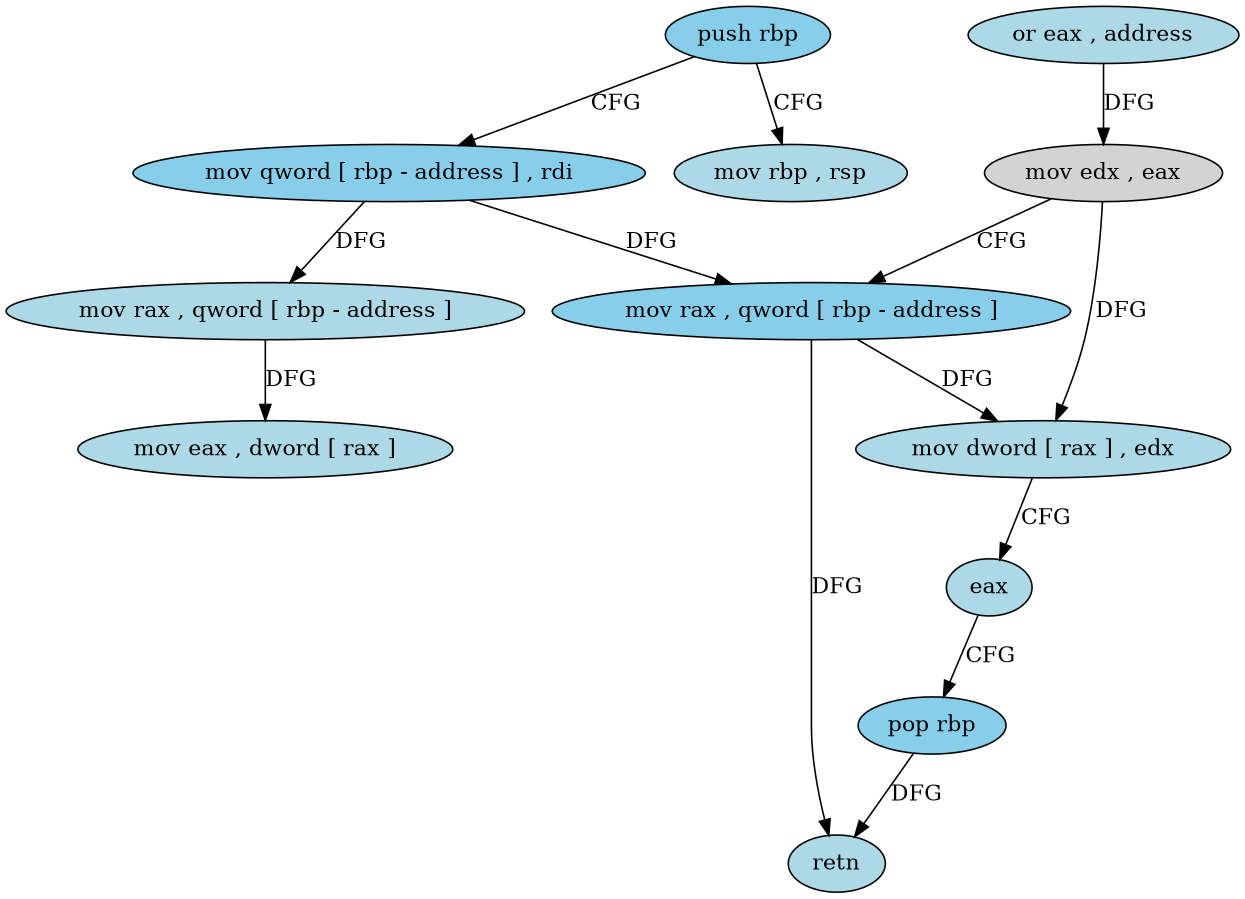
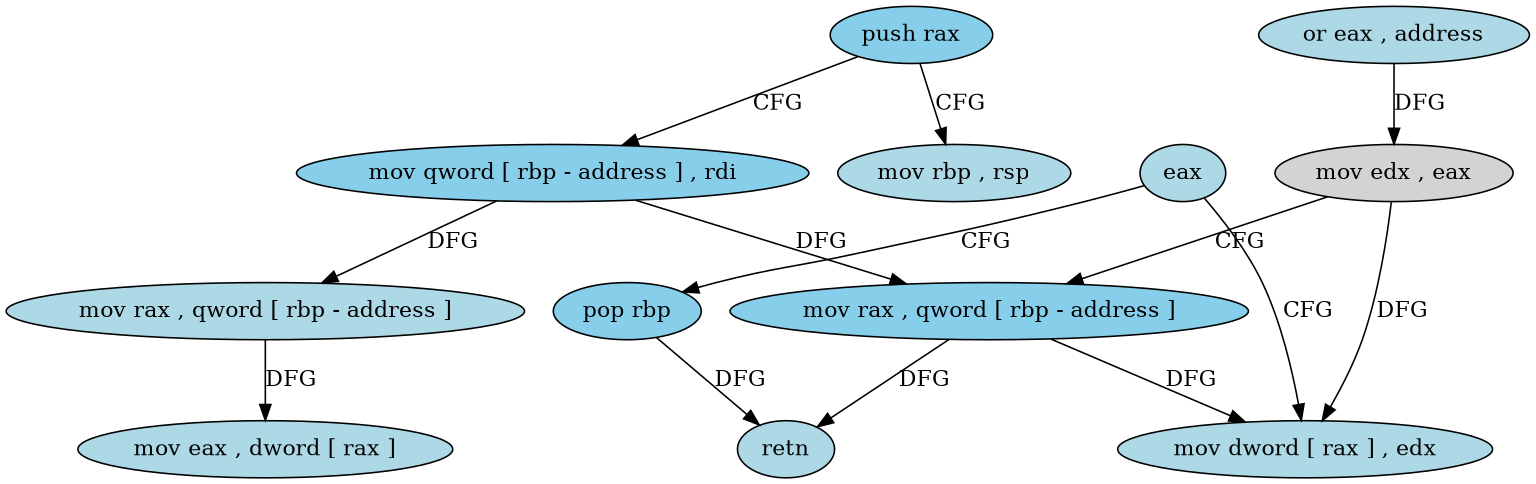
node "push rbp": label "push rbp" -> "push rax"
edge "mov dword [ rax ] , edx" -> "eax": reversed
